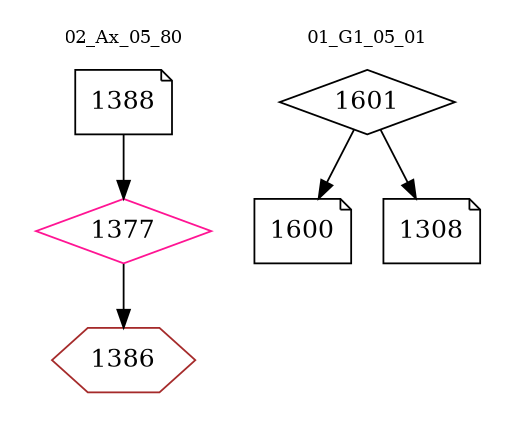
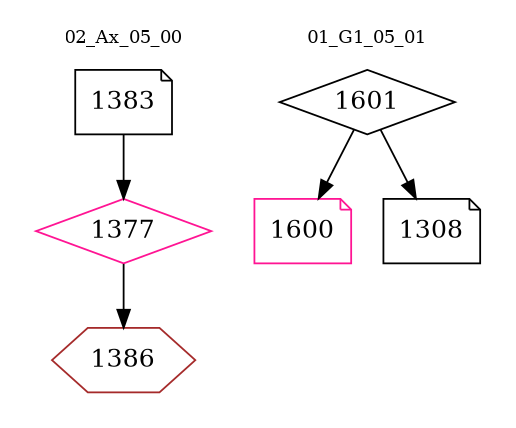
cluster "02_Ax_05_80": label "02_Ax_05_80" -> "02_Ax_05_00"
node "1388": label "1388" -> "1383"
node "1600": color black -> deeppink
